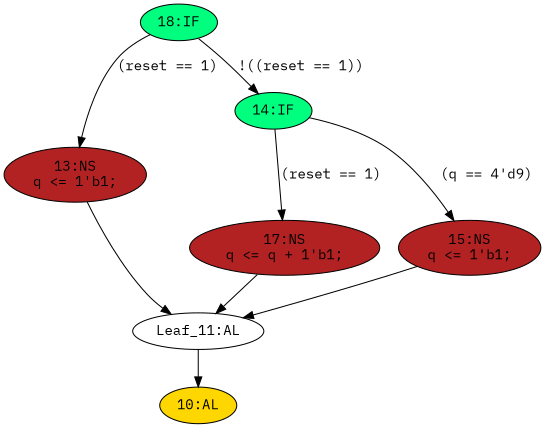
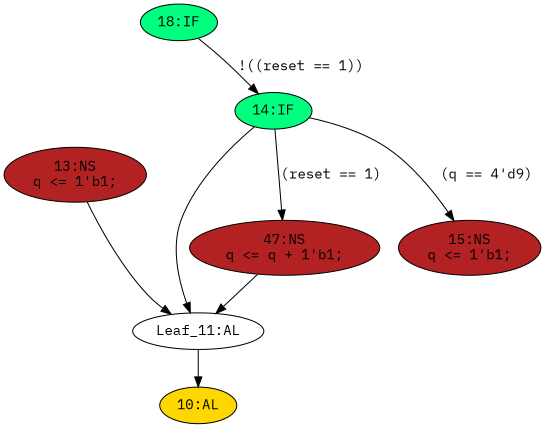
edge "18:IF" -> "13:NS q <= 1'b1;": removed, label "(reset == 1)"
node "17:NS q <= q + 1'b1;": label "17:NS q <= q + 1'b1;" -> "47:NS q <= q + 1'b1;"
edge "15:NS q <= 1'b1;" -> "Leaf_11:AL": now "14:IF" -> "Leaf_11:AL"
